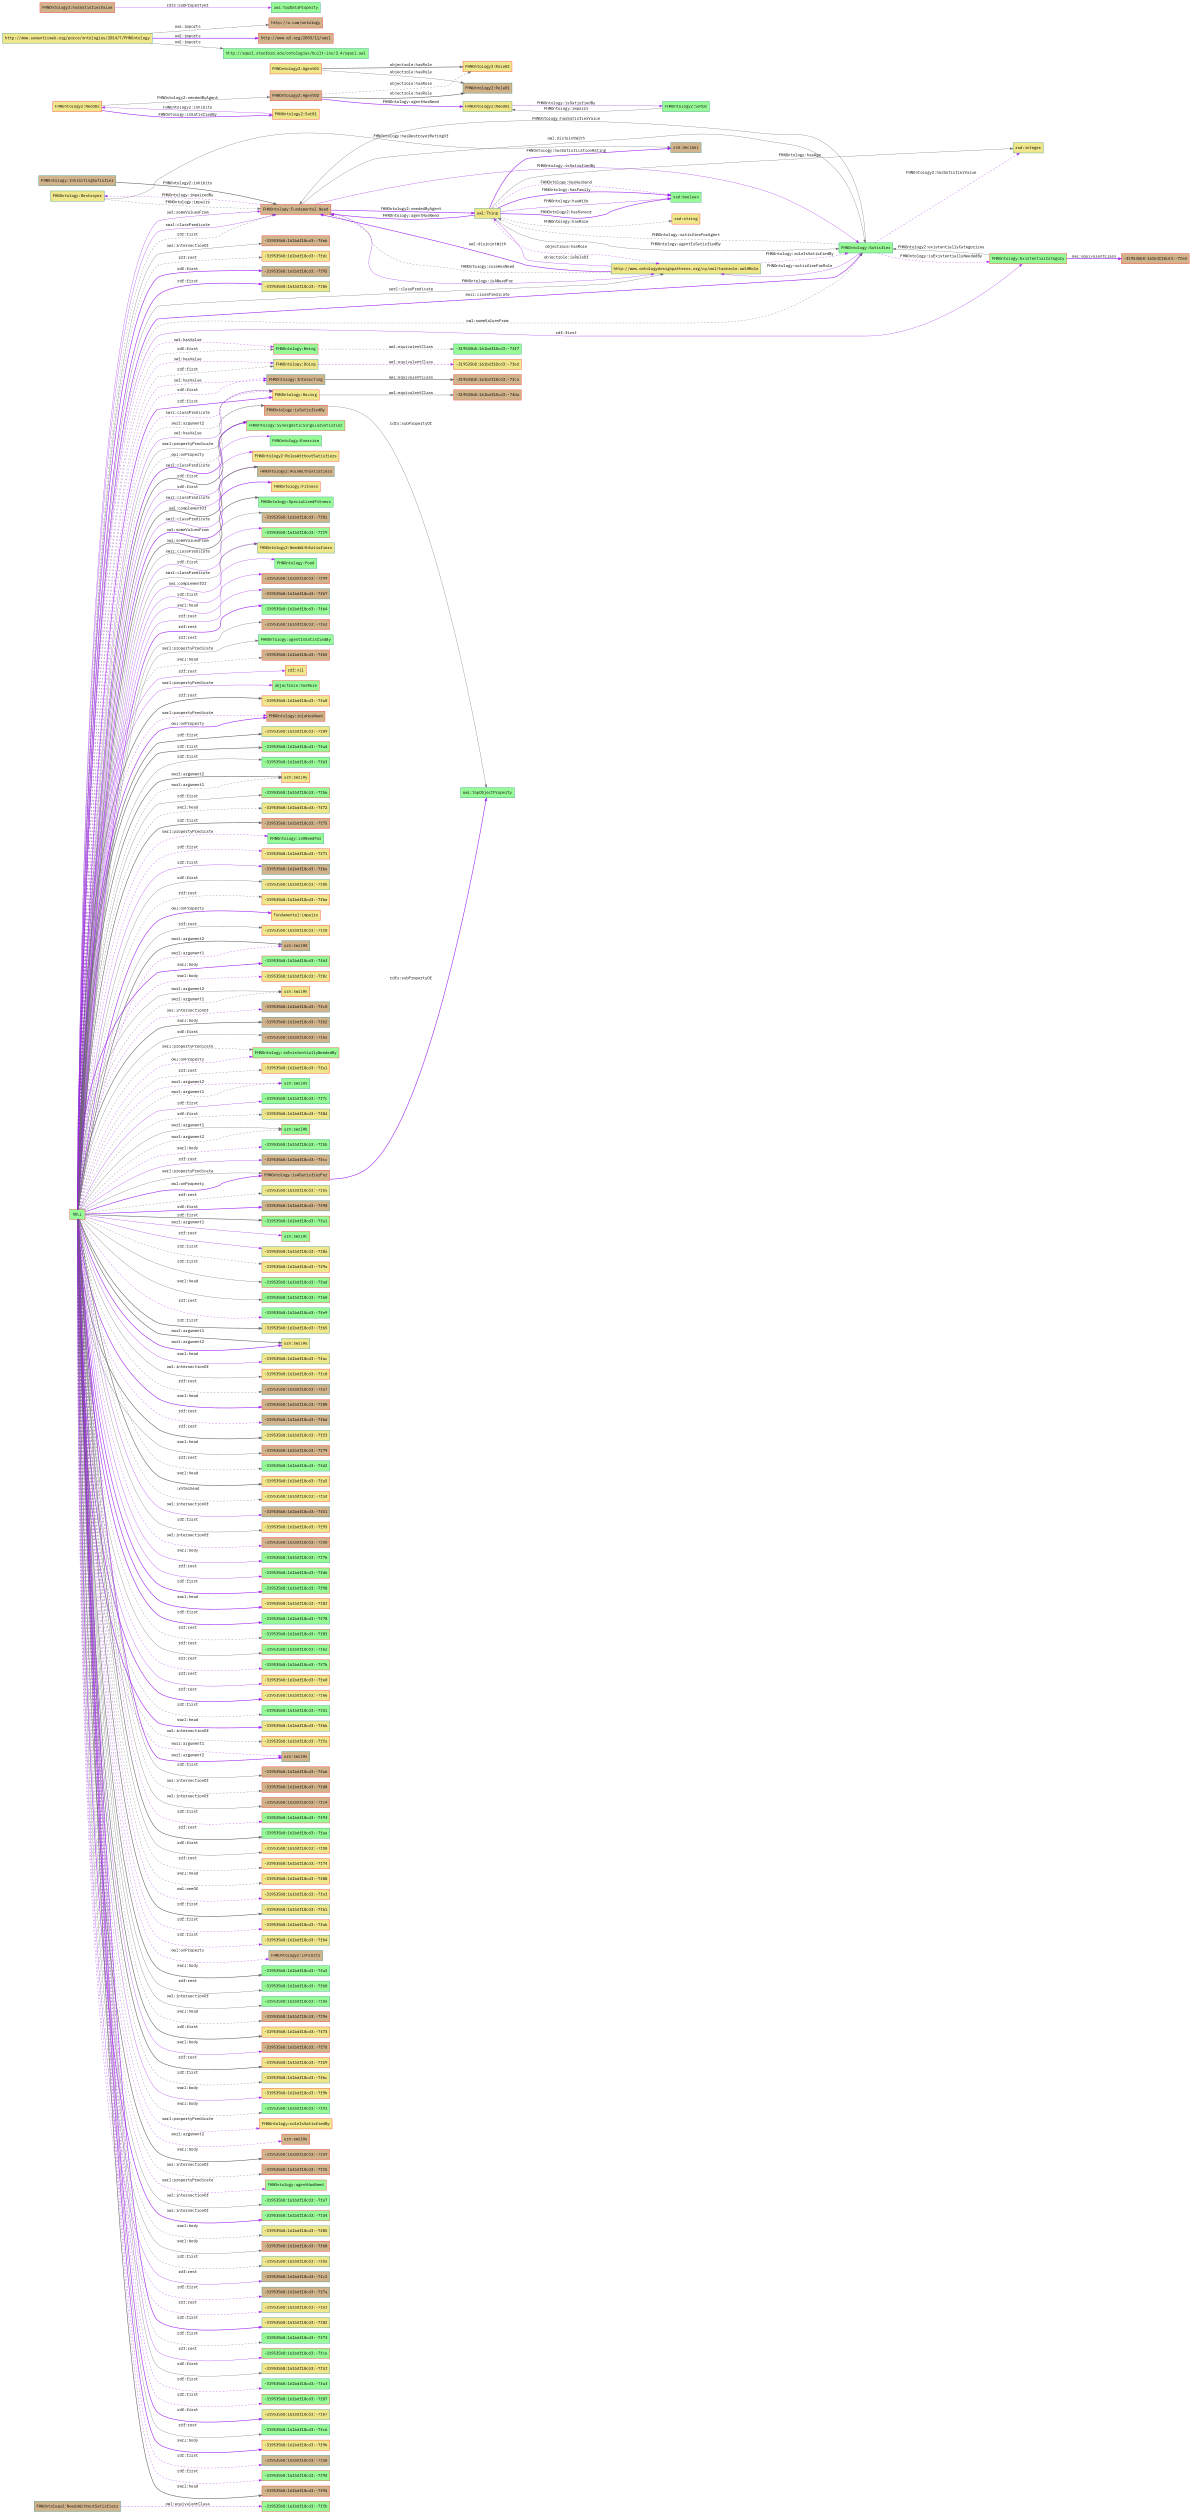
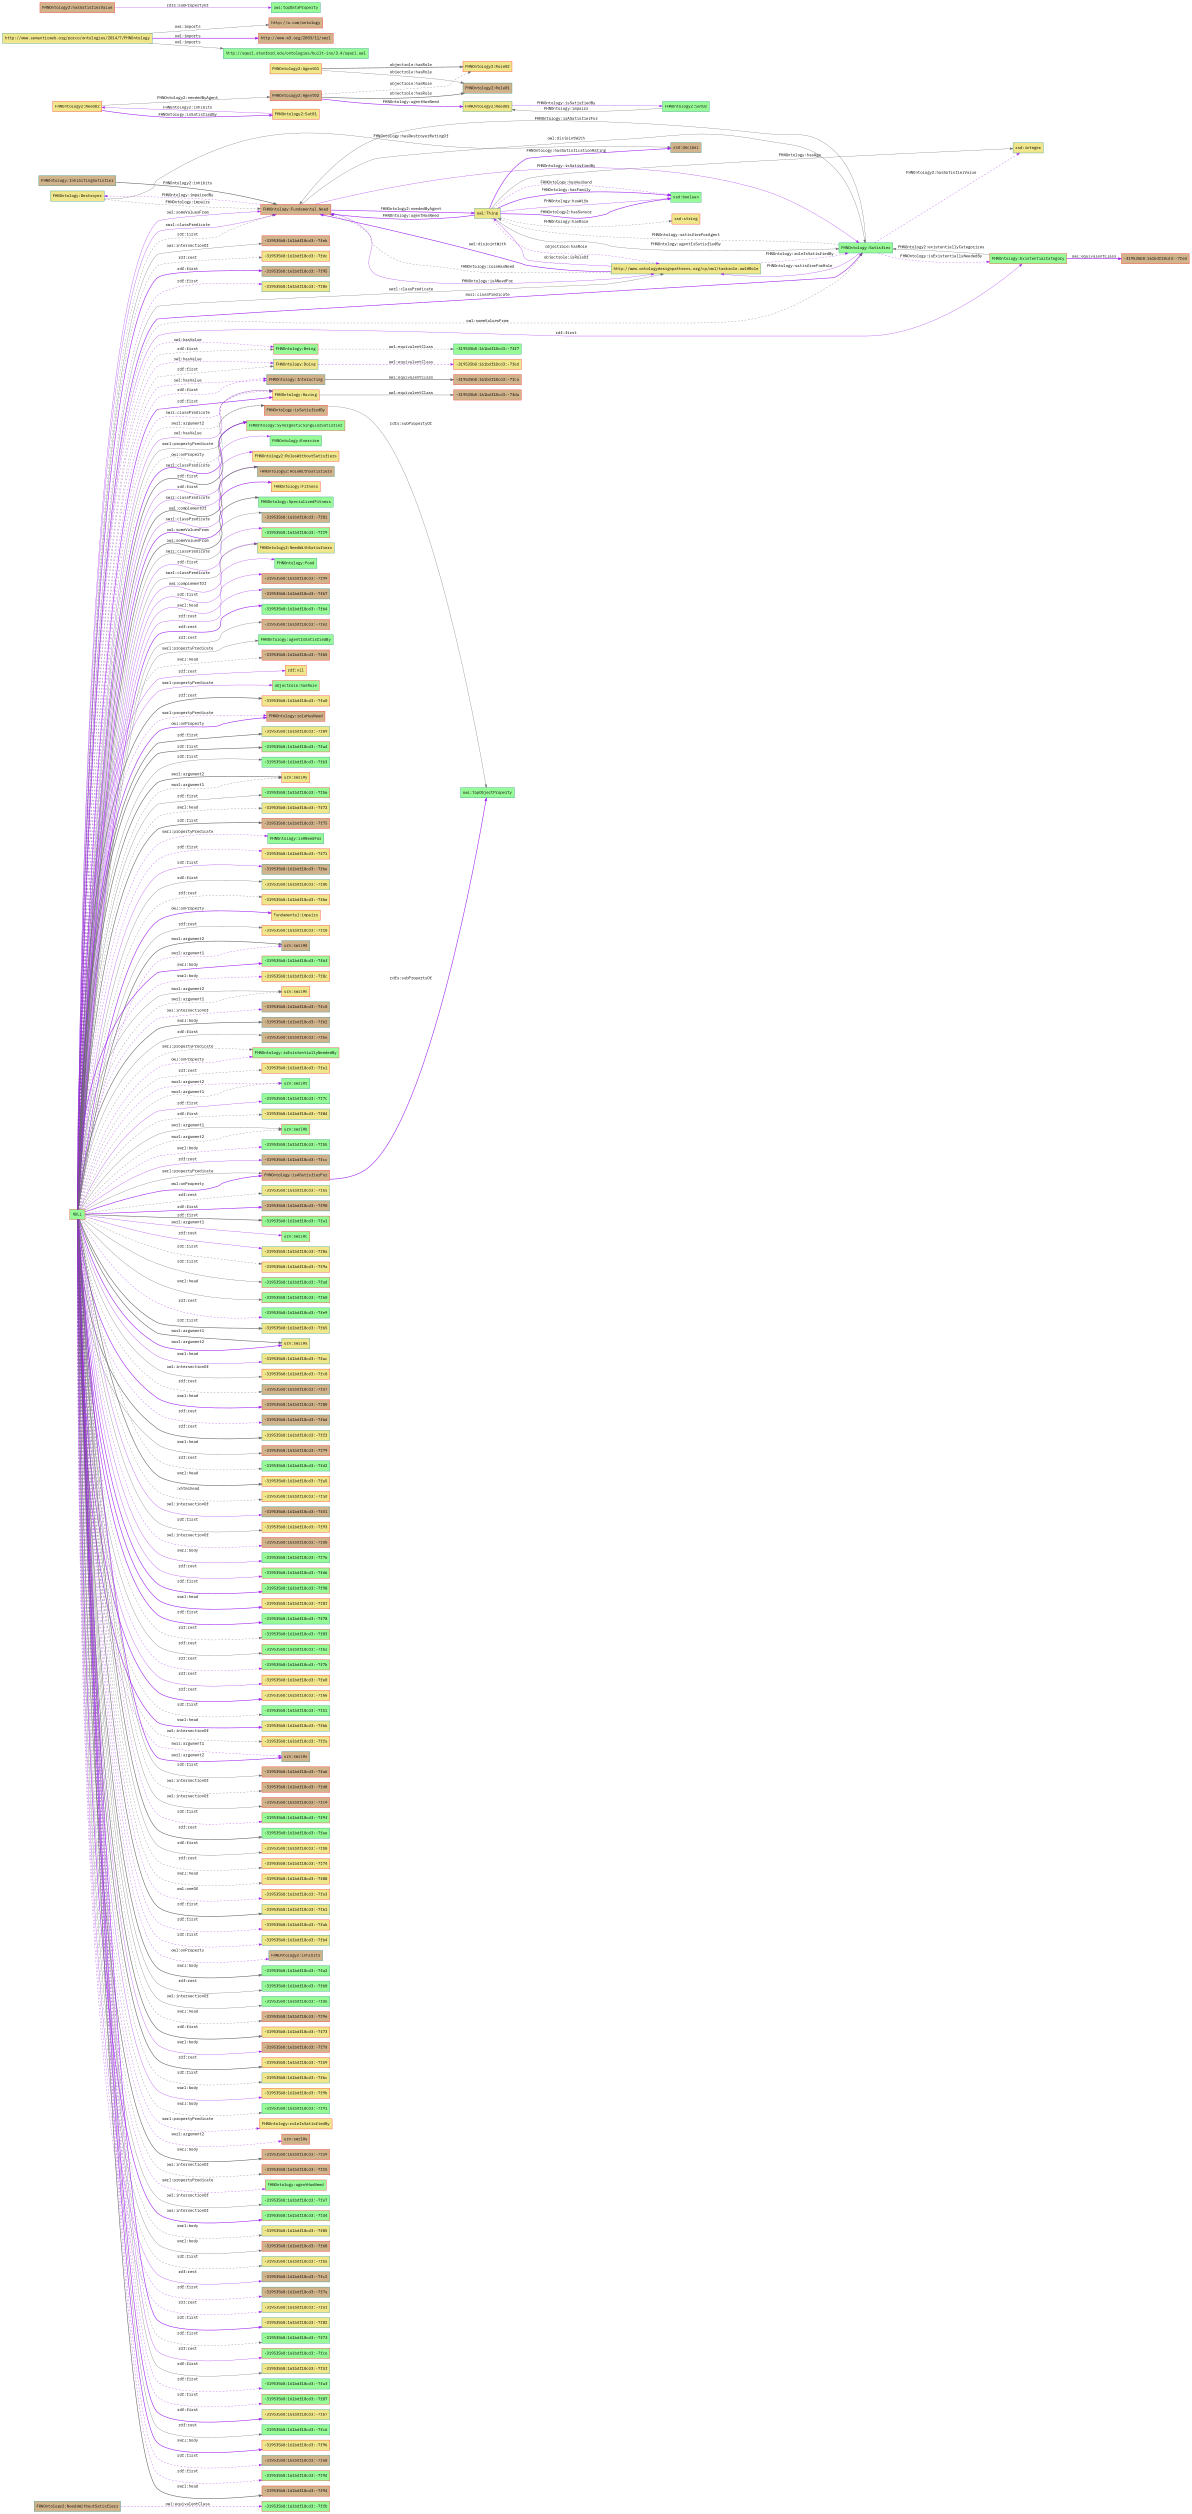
edge "FHNOntology:Satisfier" -> "FHNOntology:Fundamental_Need": label "FHNOntology:hasSatisfierValue" -> "FHNOntology:isASatisfierFor"
edge "NULL" -> "-319535b8:161bdf18cd3:-7f8e": style bold -> dashed
